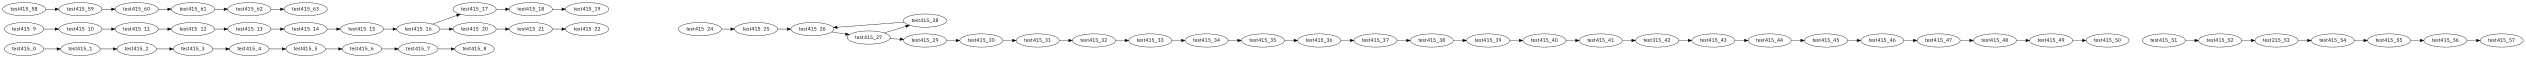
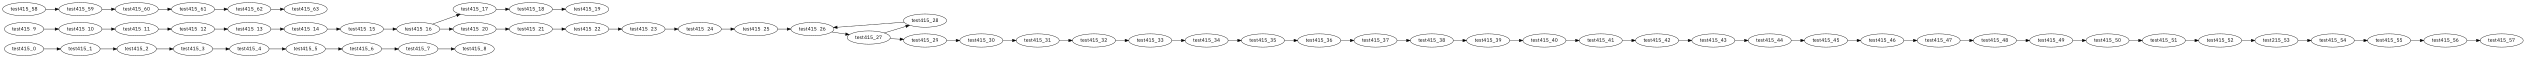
node "test415_23": added
node "test315_42": label "test315_42" -> "test415_42"
edge "test415_50" -> "test415_51": added
